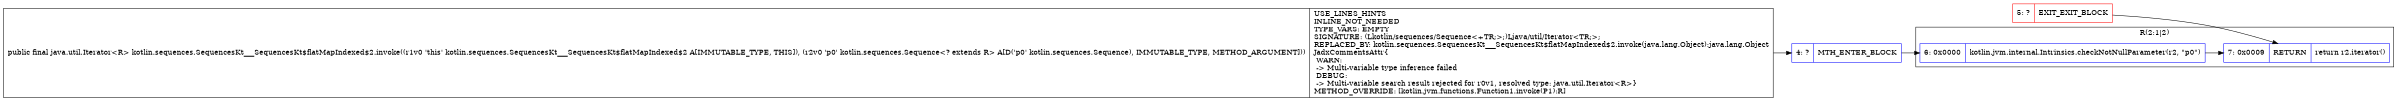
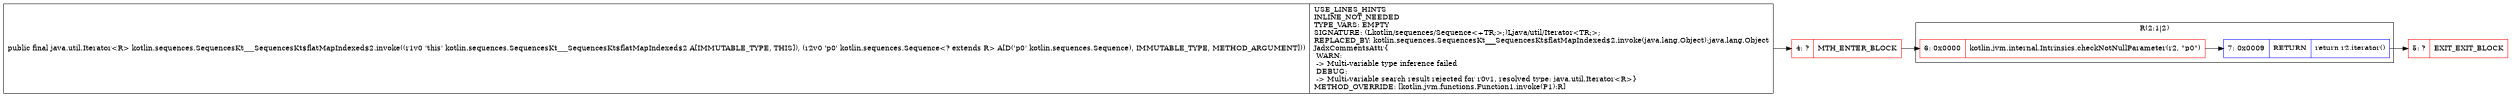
edge "5: ?" -> "7: 0x0009": reversed
node "4: ?": color blue -> red
node "6: 0x0000": color blue -> red
